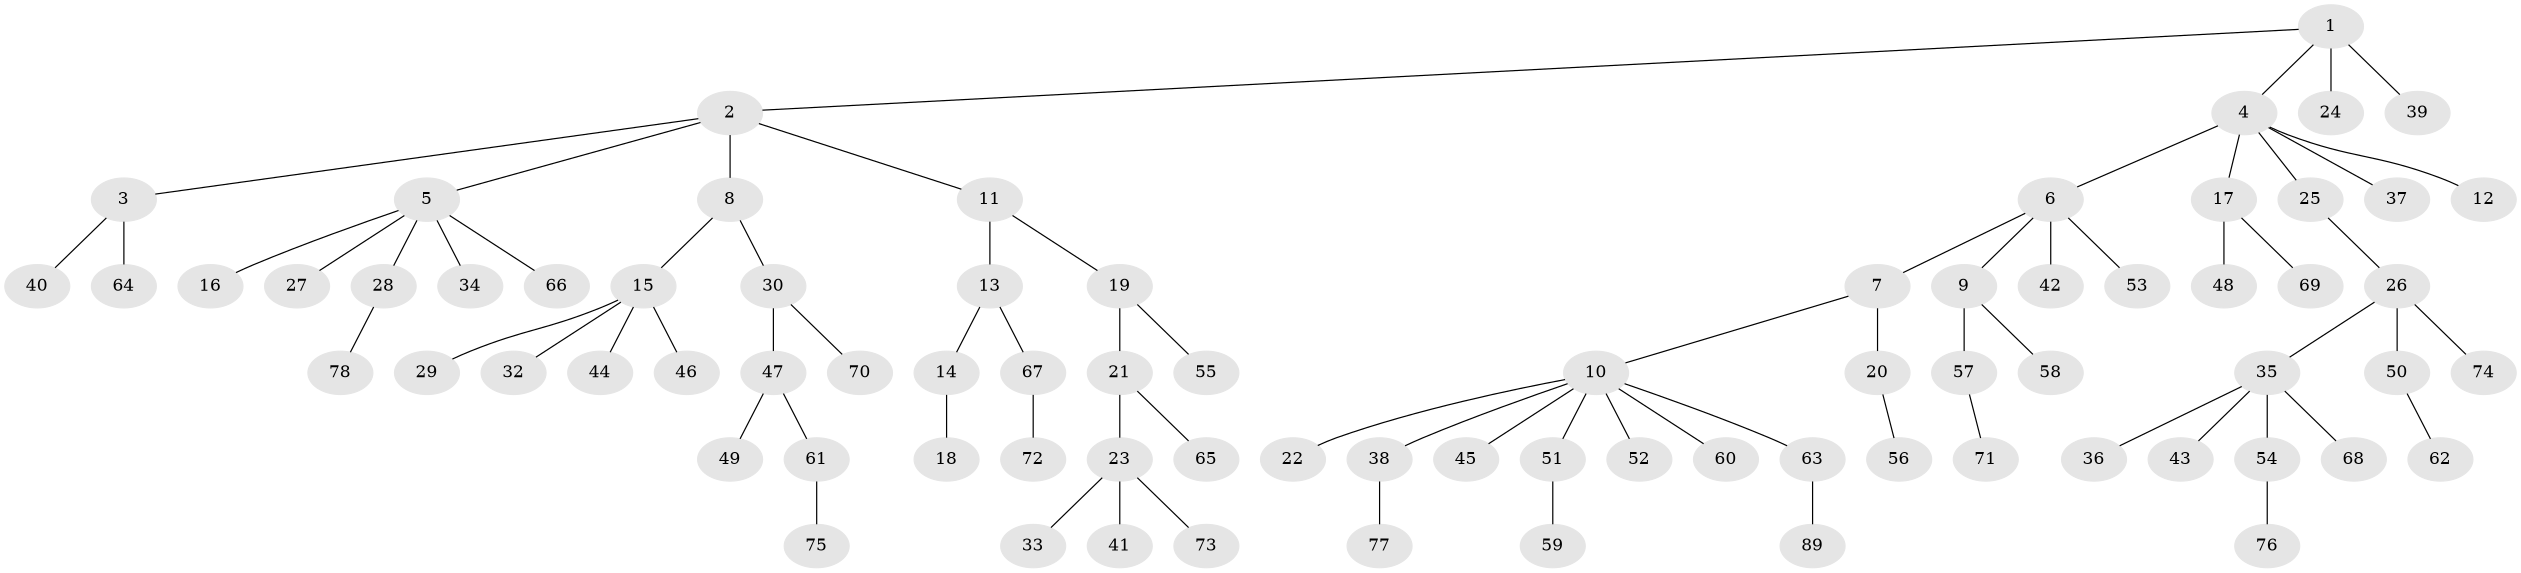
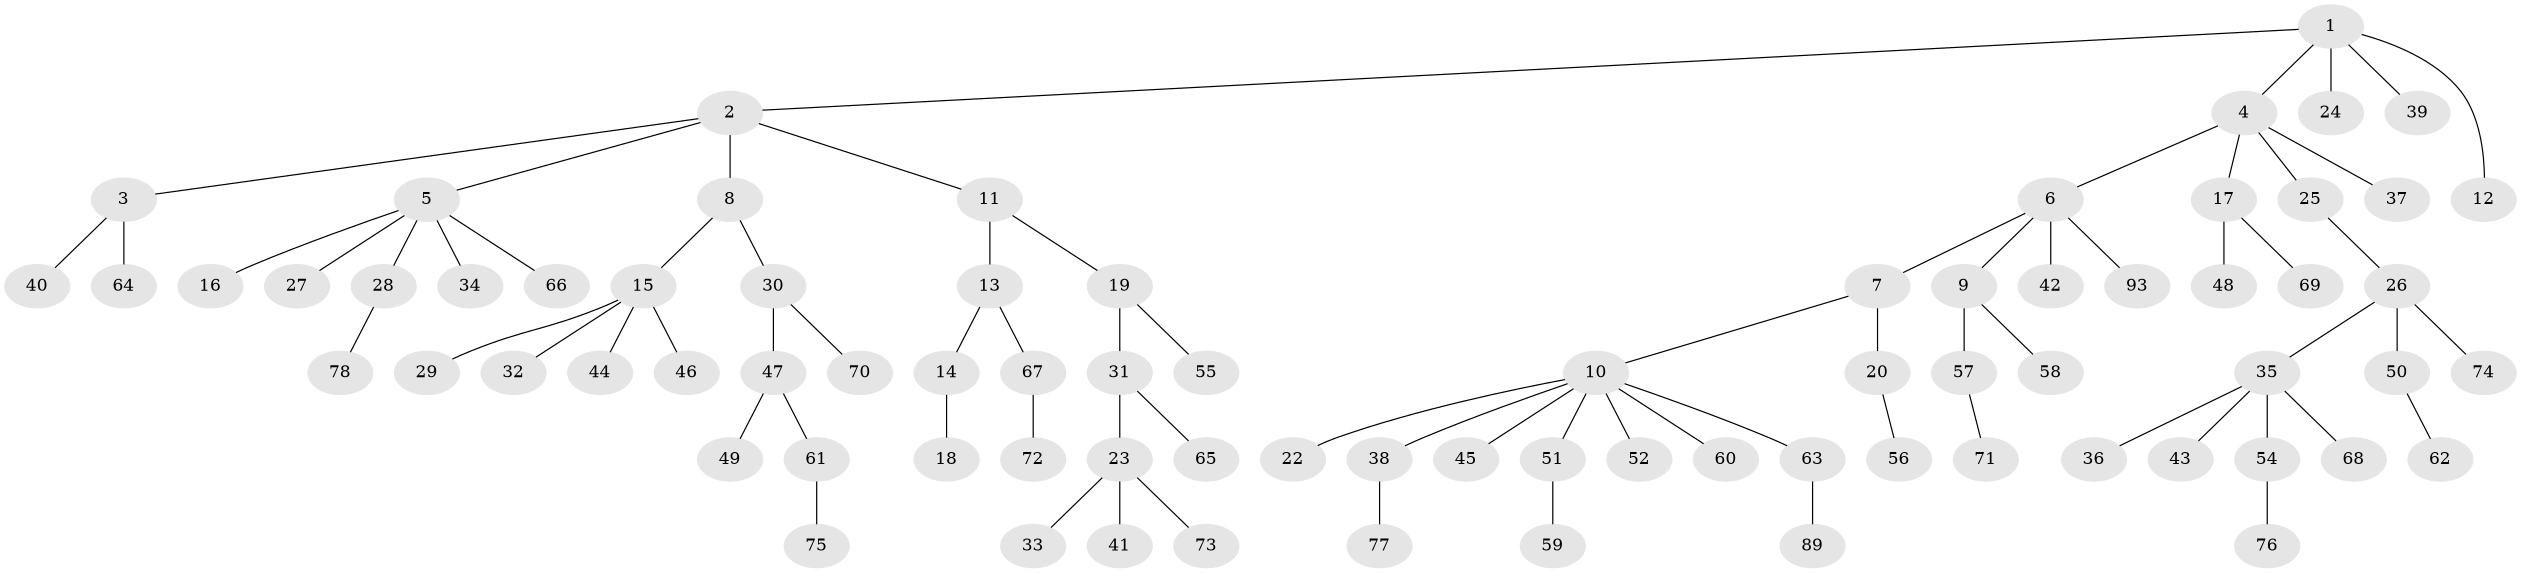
edge "4" -- "12": now "1" -- "12"
node "53": label "53" -> "93"
node "21": label "21" -> "31"
